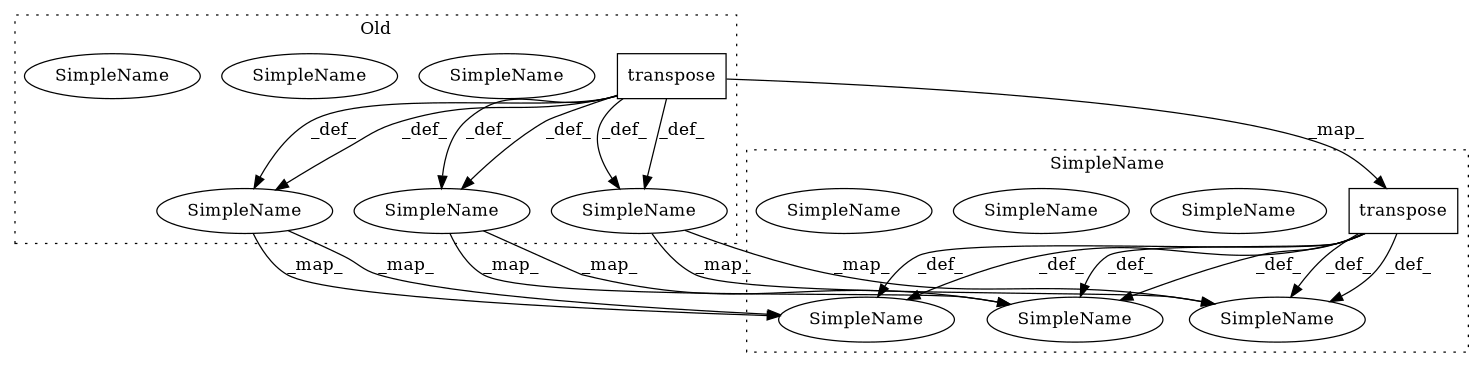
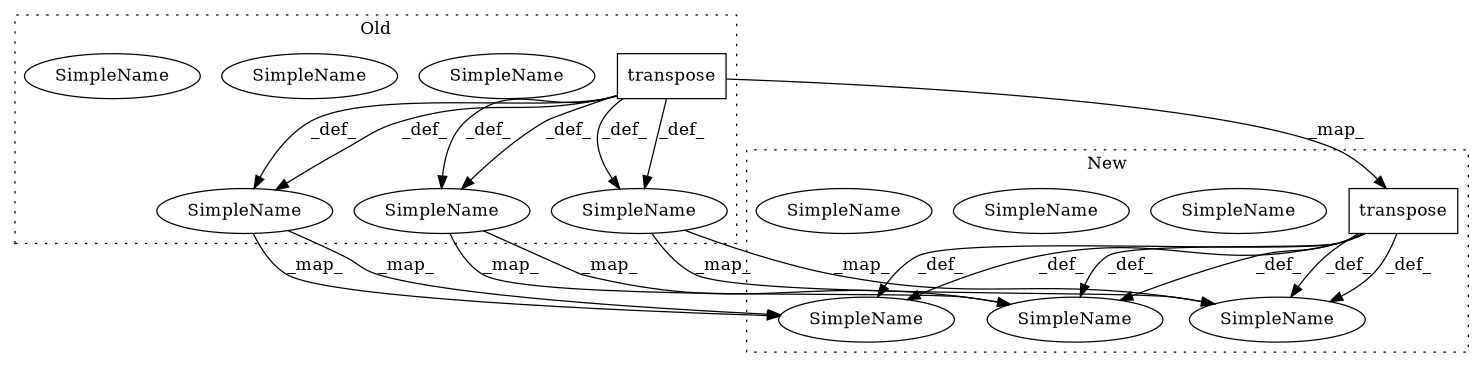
cluster "SimpleName": label "SimpleName" -> "New"
